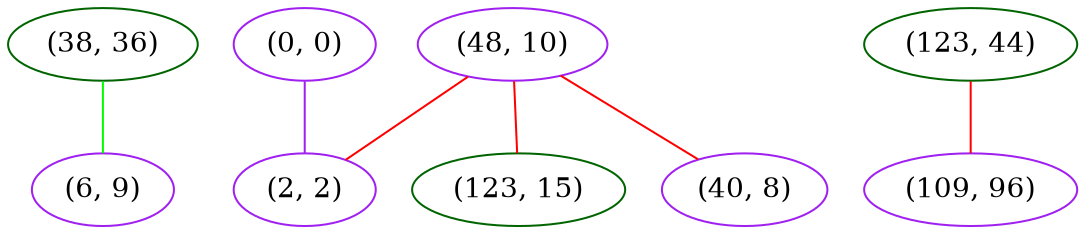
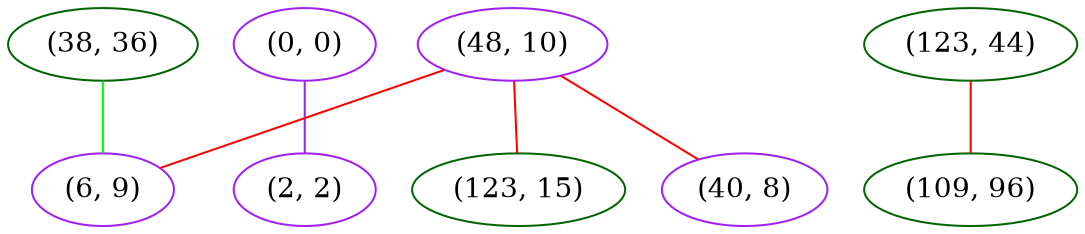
edge "(48, 10)" -- "(2, 2)": now "(48, 10)" -- "(6, 9)"
node "(109, 96)": color purple -> darkgreen
